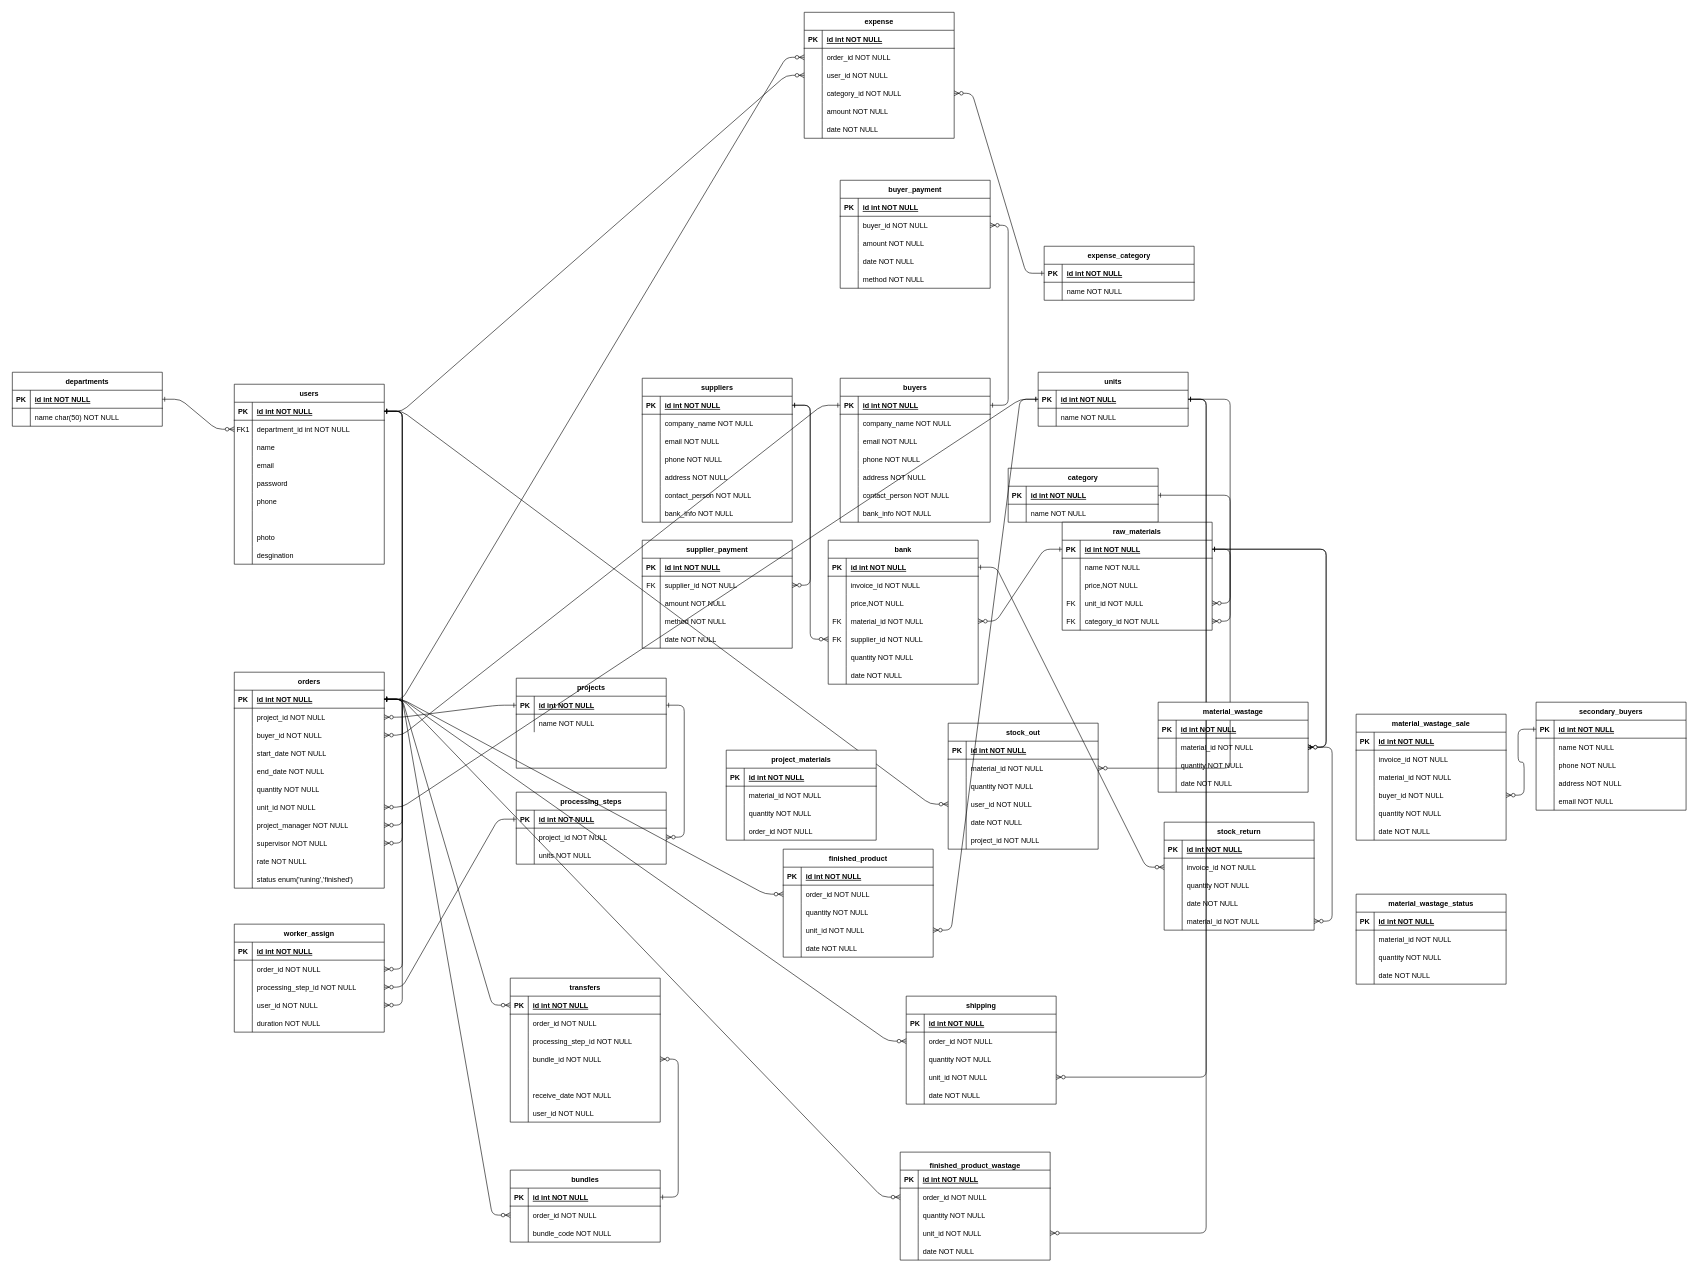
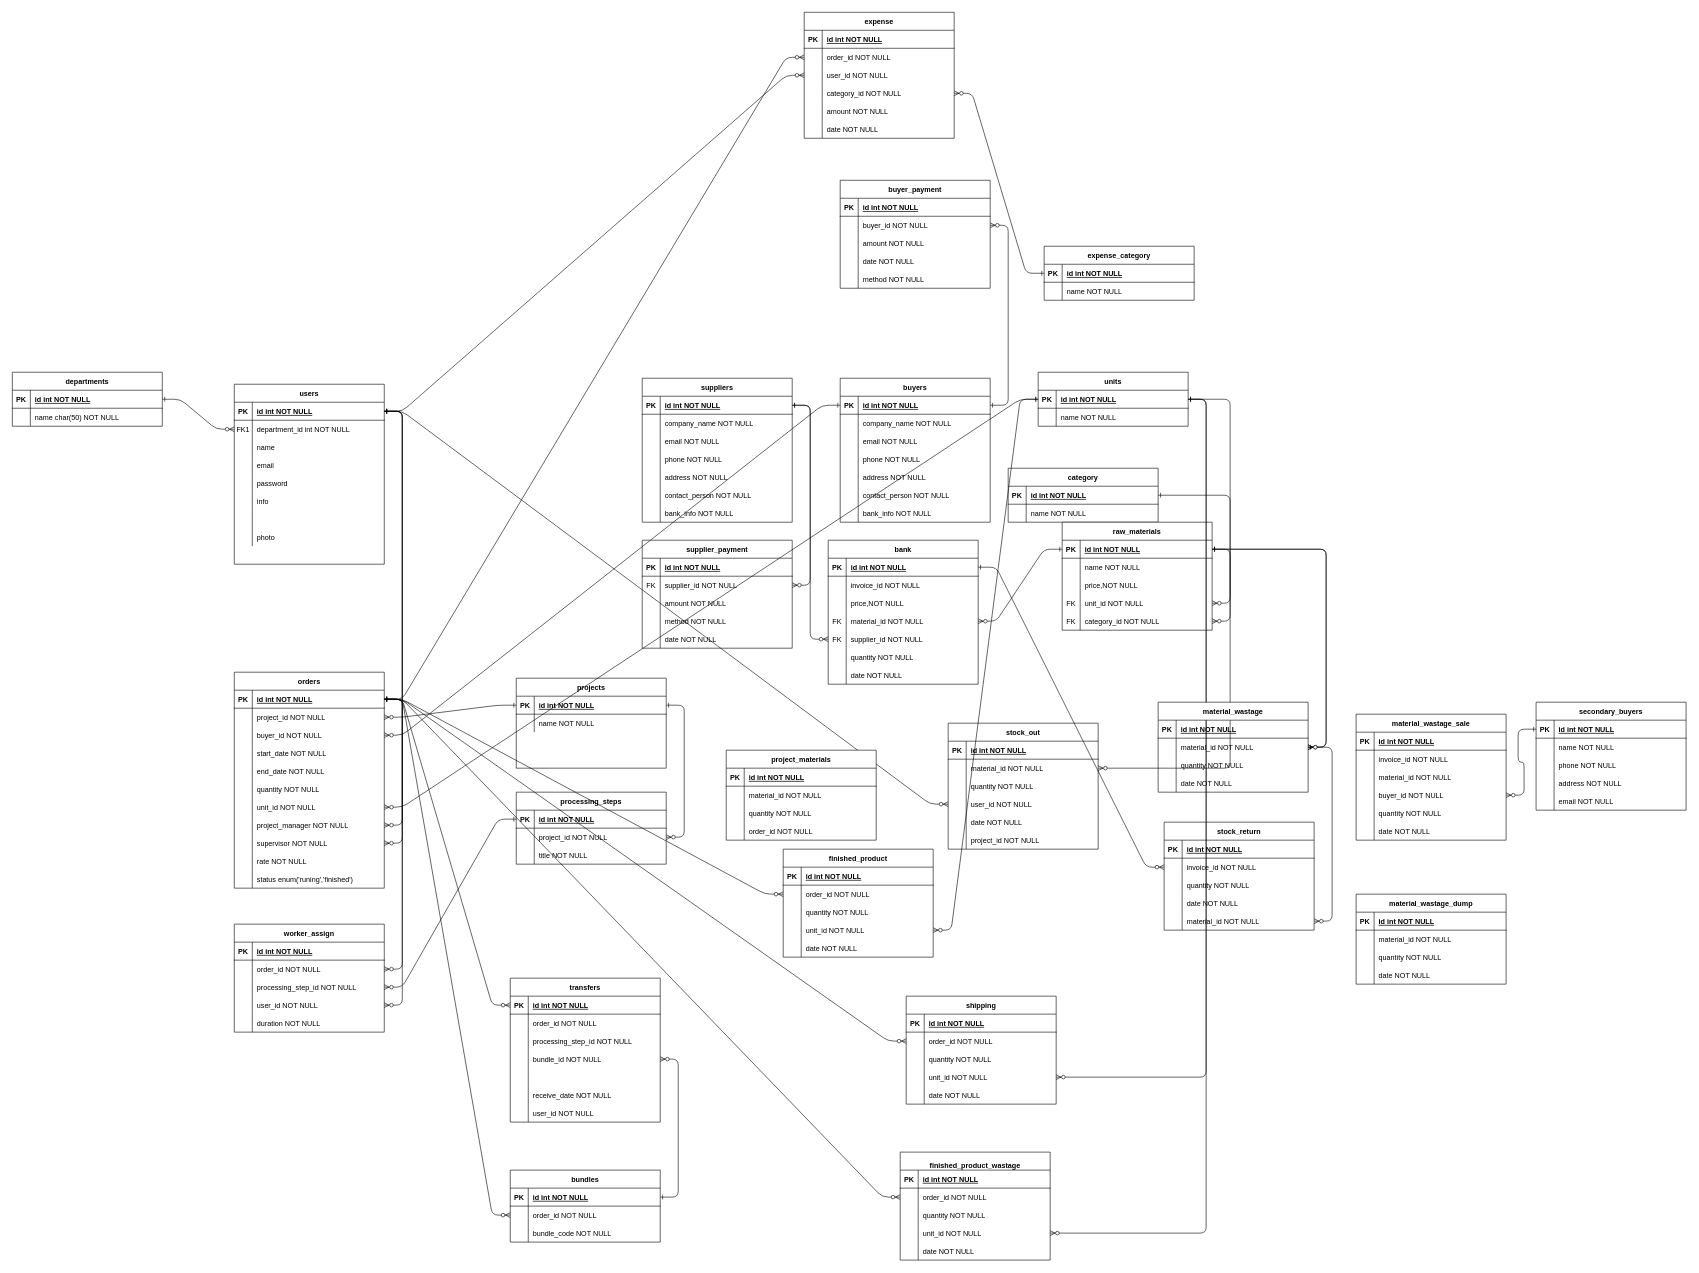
node "phone": label "phone" -> "info"
node "desgination": removed
node "units NOT NULL": label "units NOT NULL" -> "title NOT NULL"
node "material_wastage_status": label "material_wastage_status" -> "material_wastage_dump"
